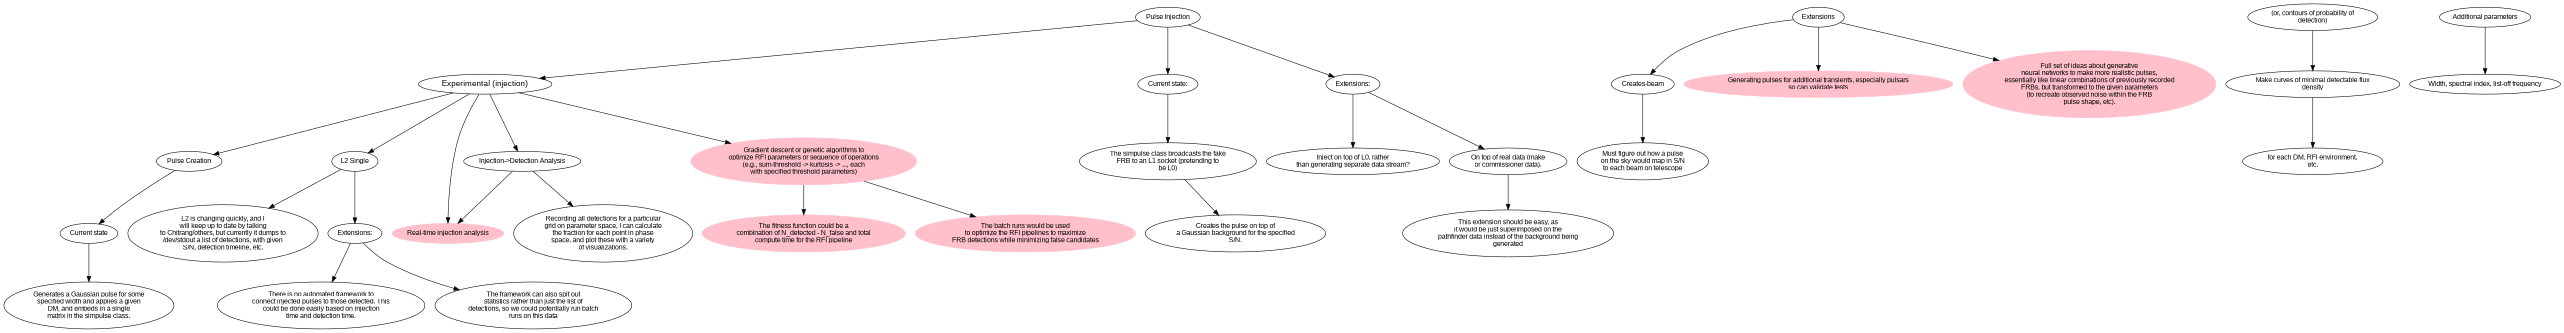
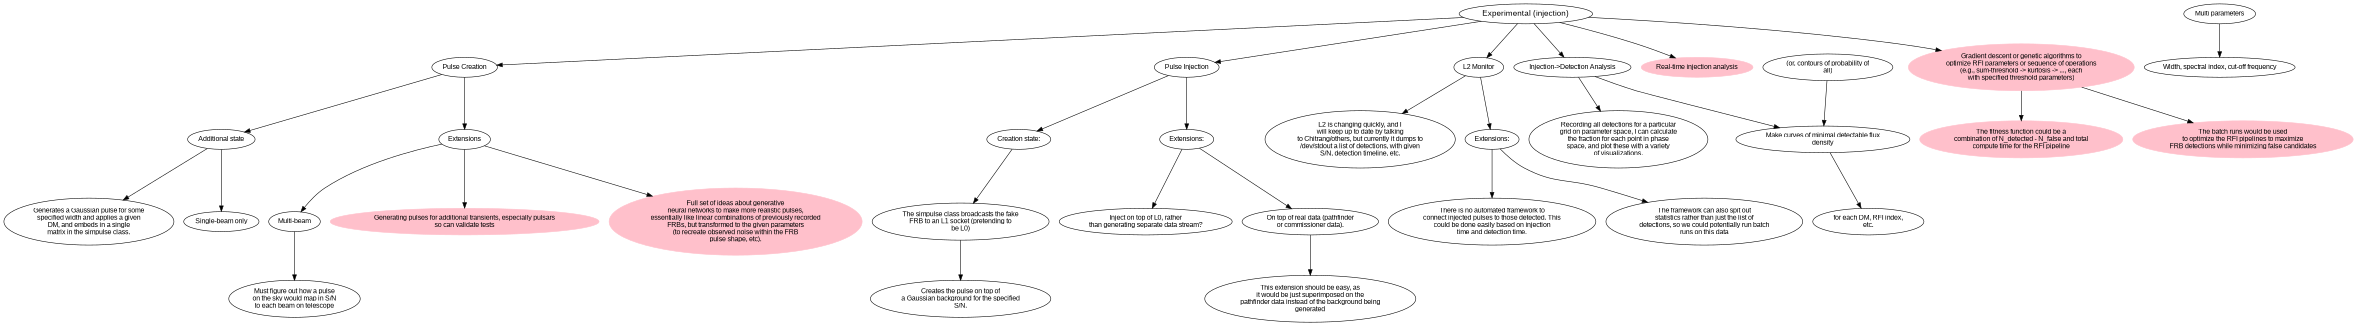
node "(or, contours of probability of detection)": label "(or, contours of probability of detection)" -> "(or, contours of probability of all)"
node "Additional parameters": label "Additional parameters" -> "Multi parameters"
edge "Pulse Injection" -> "Experimental (injection)": reversed
node "Current state:": label "Current state:" -> "Creation state:"
node "Creates-beam": label "Creates-beam" -> "Multi-beam"
node "Width, spectral index, list-off frequency": label "Width, spectral index, list-off frequency" -> "Width, spectral index, cut-off frequency"
edge "Pulse Creation" -> "Extensions": added
node "L2 Single": label "L2 Single" -> "L2 Monitor"
node "On top of real data (make or commissioner data).": label "On top of real data (make or commissioner data)." -> "On top of real data (pathfinder or commissioner data)."
node "for each DM, RFI environment, etc.": label "for each DM, RFI environment, etc." -> "for each DM, RFI index, etc."
edge "Injection->Detection Analysis" -> "Real-time injection analysis": now "Injection->Detection Analysis" -> "Make curves of minimal detectable flux density"
node "Single-beam only": added
node "Current state": label "Current state" -> "Additional state"
